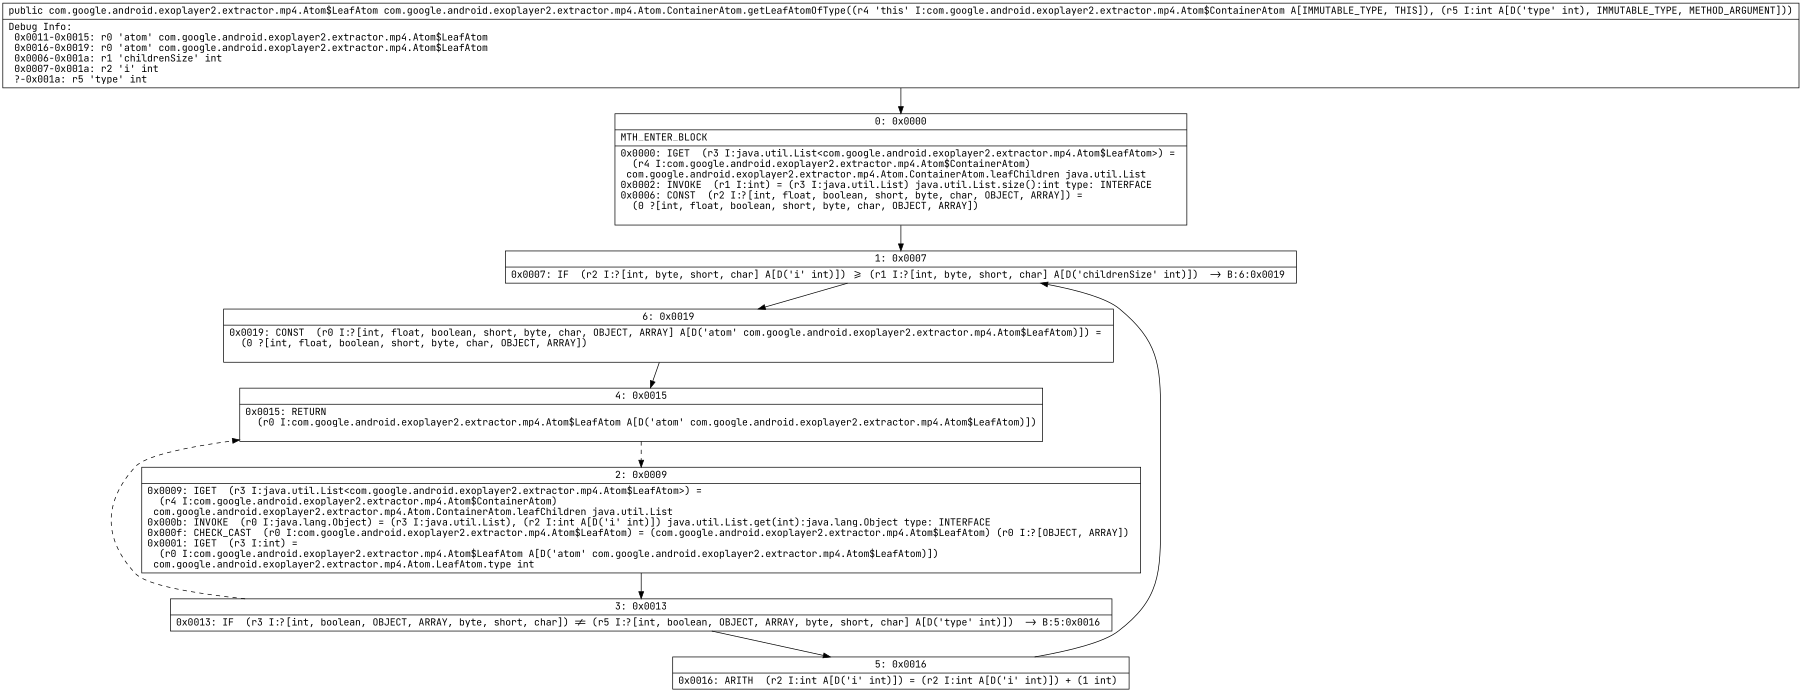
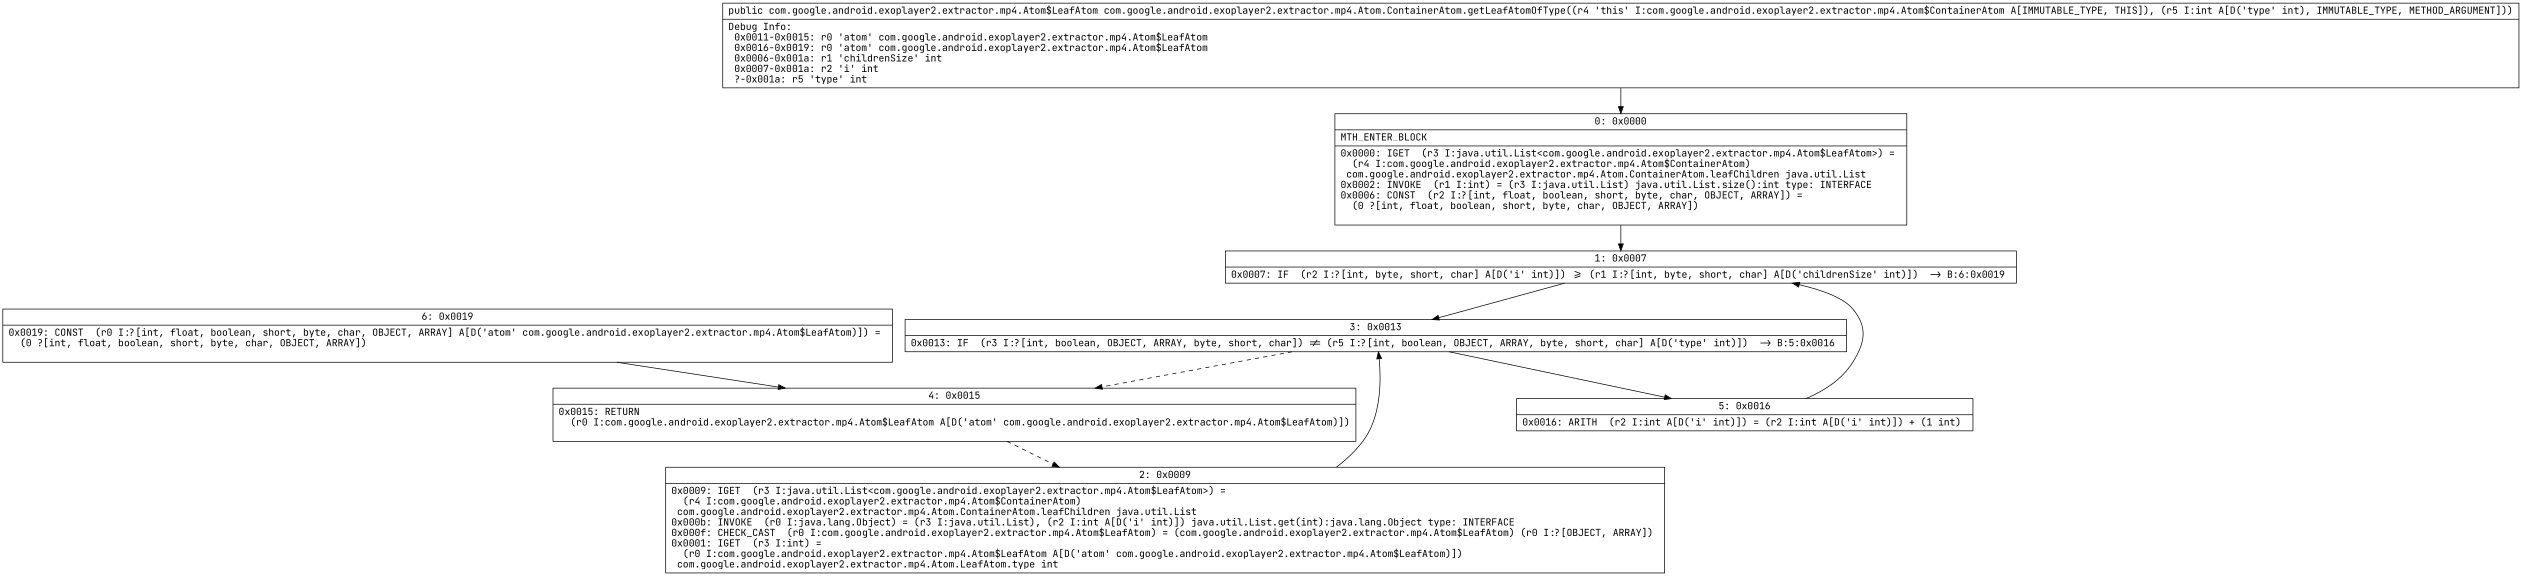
edge "1: 0x0007" -> "6: 0x0019": now "1: 0x0007" -> "3: 0x0013"
